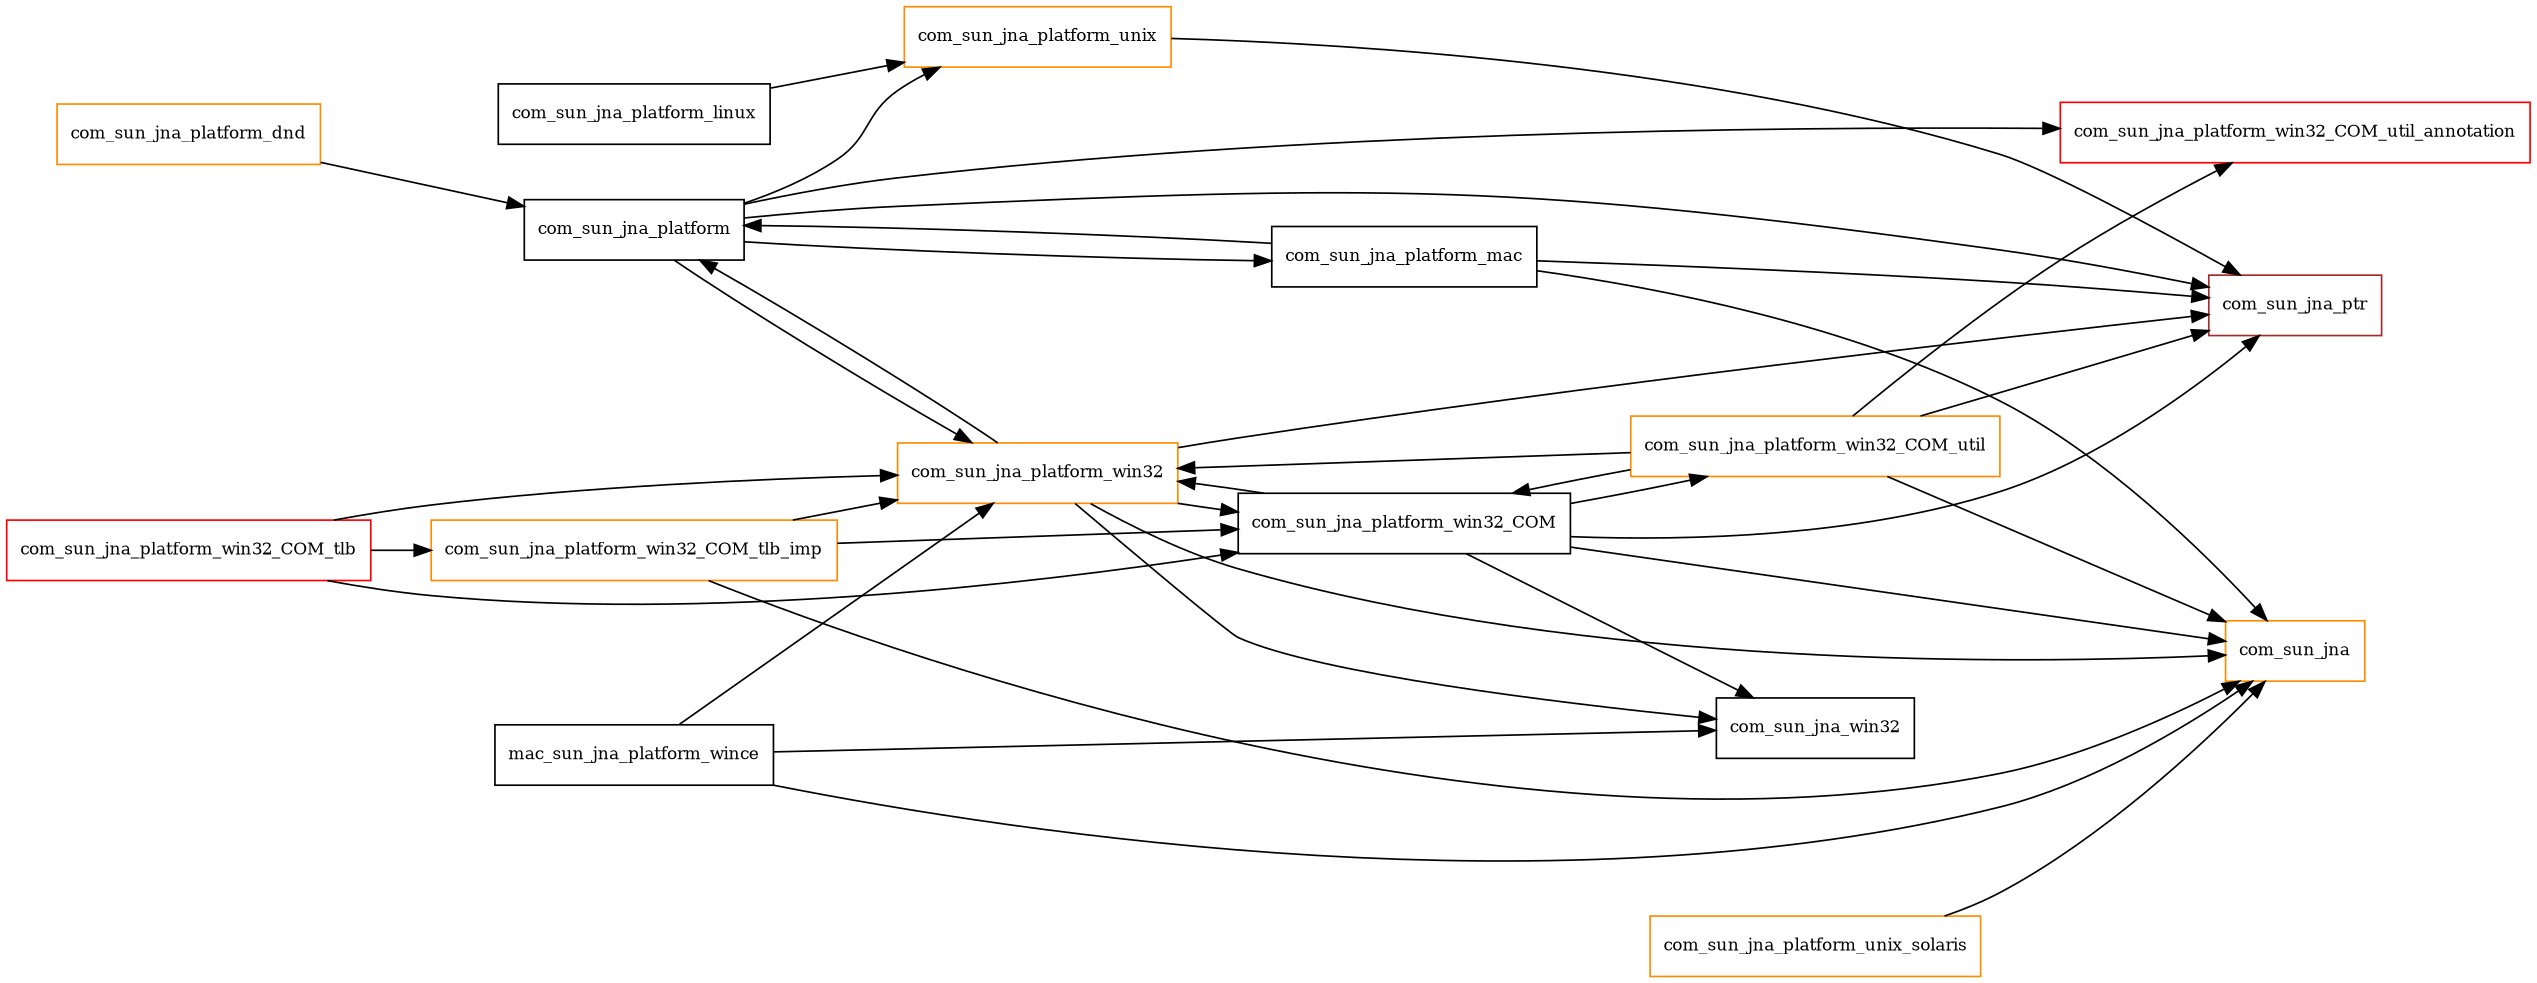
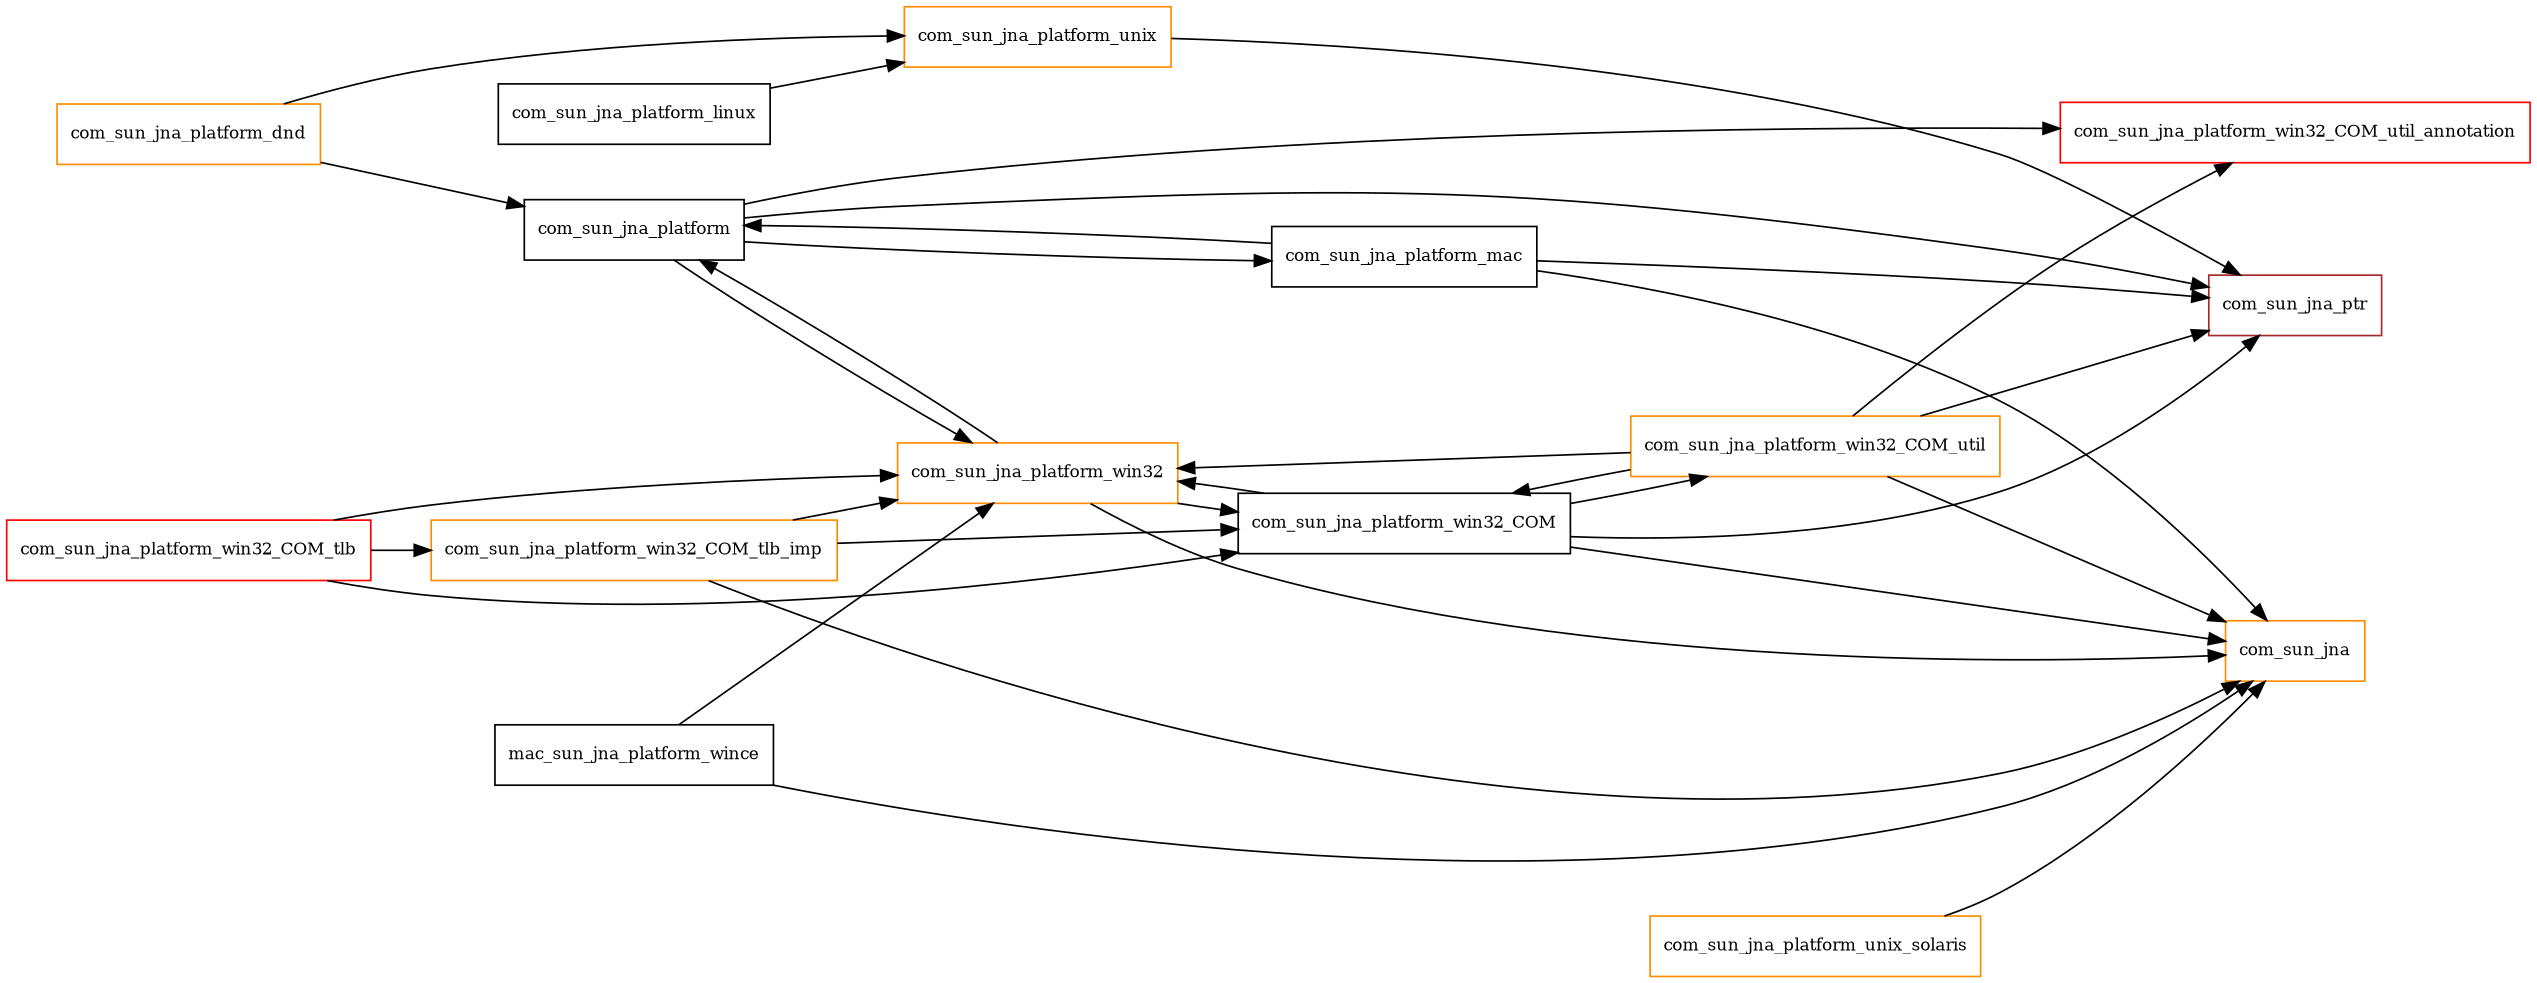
edge "com_sun_jna_platform" -> "com_sun_jna_platform_unix": now "com_sun_jna_platform_dnd" -> "com_sun_jna_platform_unix"
edge "com_sun_jna_platform_win32" -> "com_sun_jna_ptr": removed
node "com_sun_jna_win32": removed
